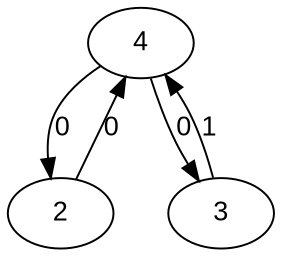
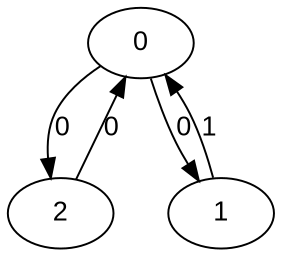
node "4": label "4" -> "0"
node "3": label "3" -> "1"
